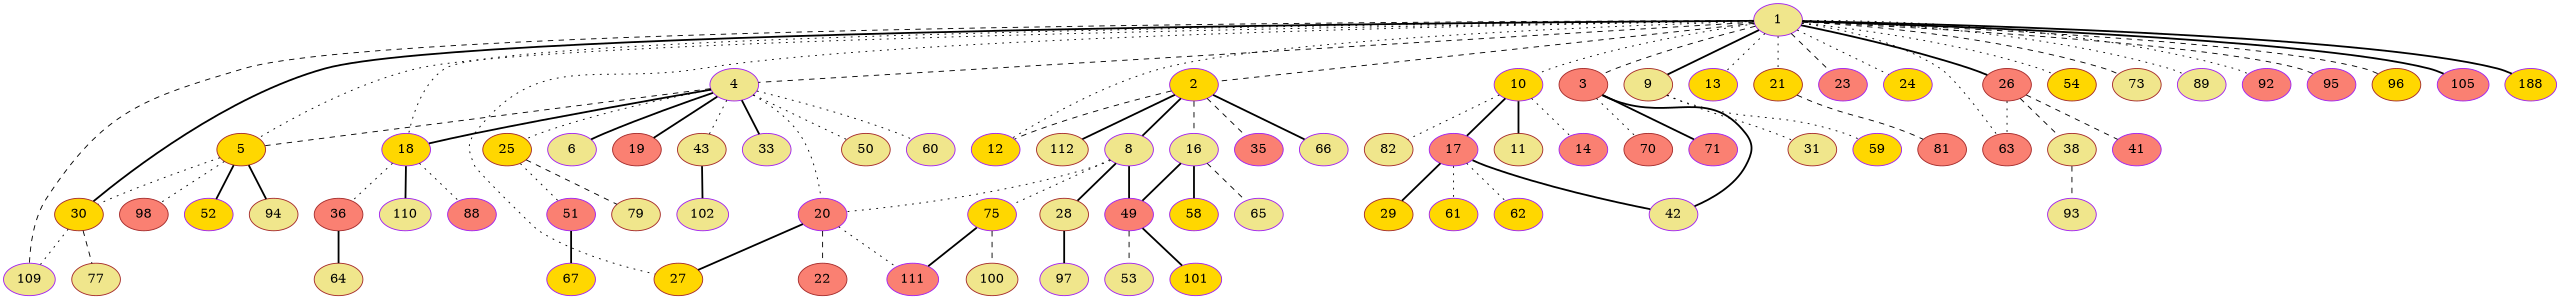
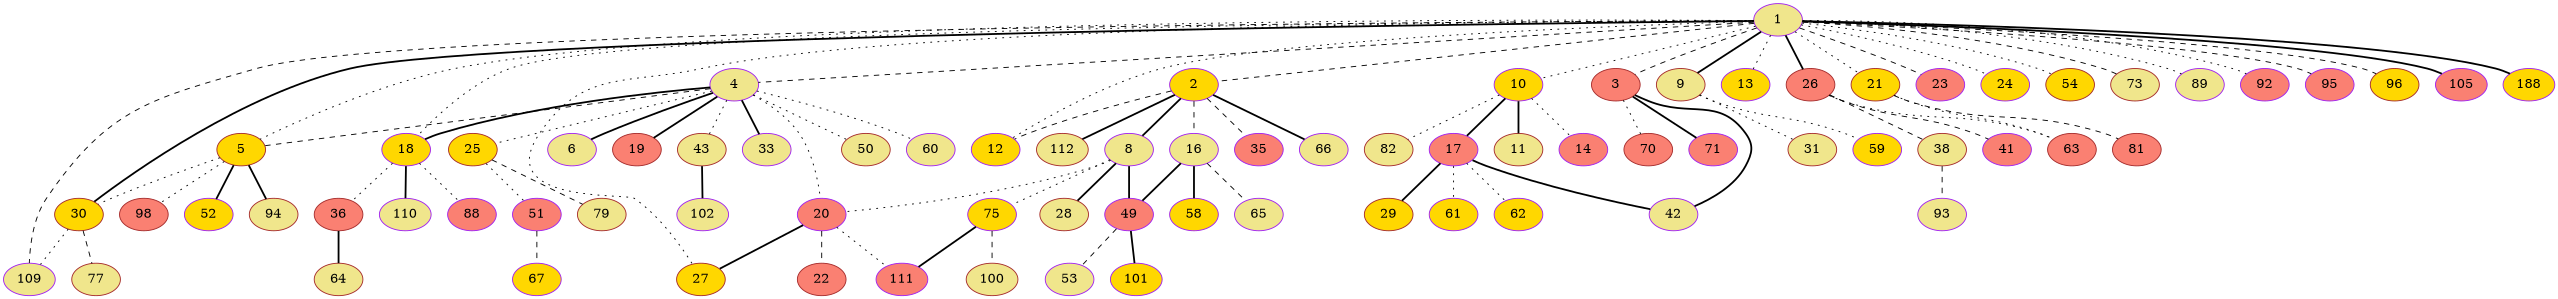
edge "1" -- "63": now "21" -- "63"
edge "51" -- "67": style bold -> dashed
node "97": removed
